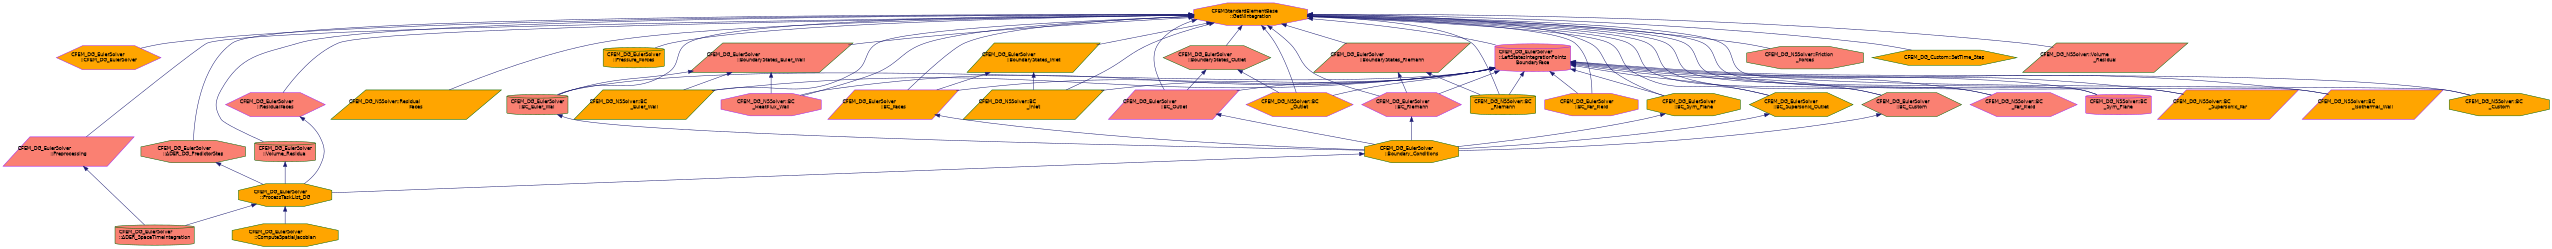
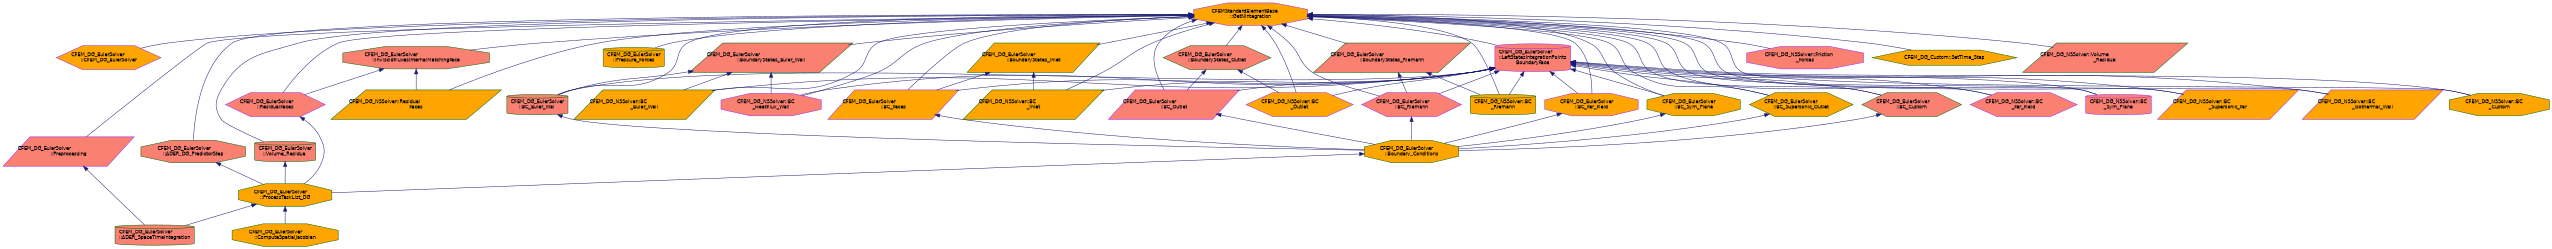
node "CFEM_DG_EulerSolver ::InviscidFluxesInternalMatchingFace": added
node "CFEM_DG_NSSolver::Friction _Forces": color darkgreen -> purple
edge "CFEM_DG_EulerSolver ::Boundary_Conditions" -> "CFEM_DG_EulerSolver ::BC_Far_Field": added
